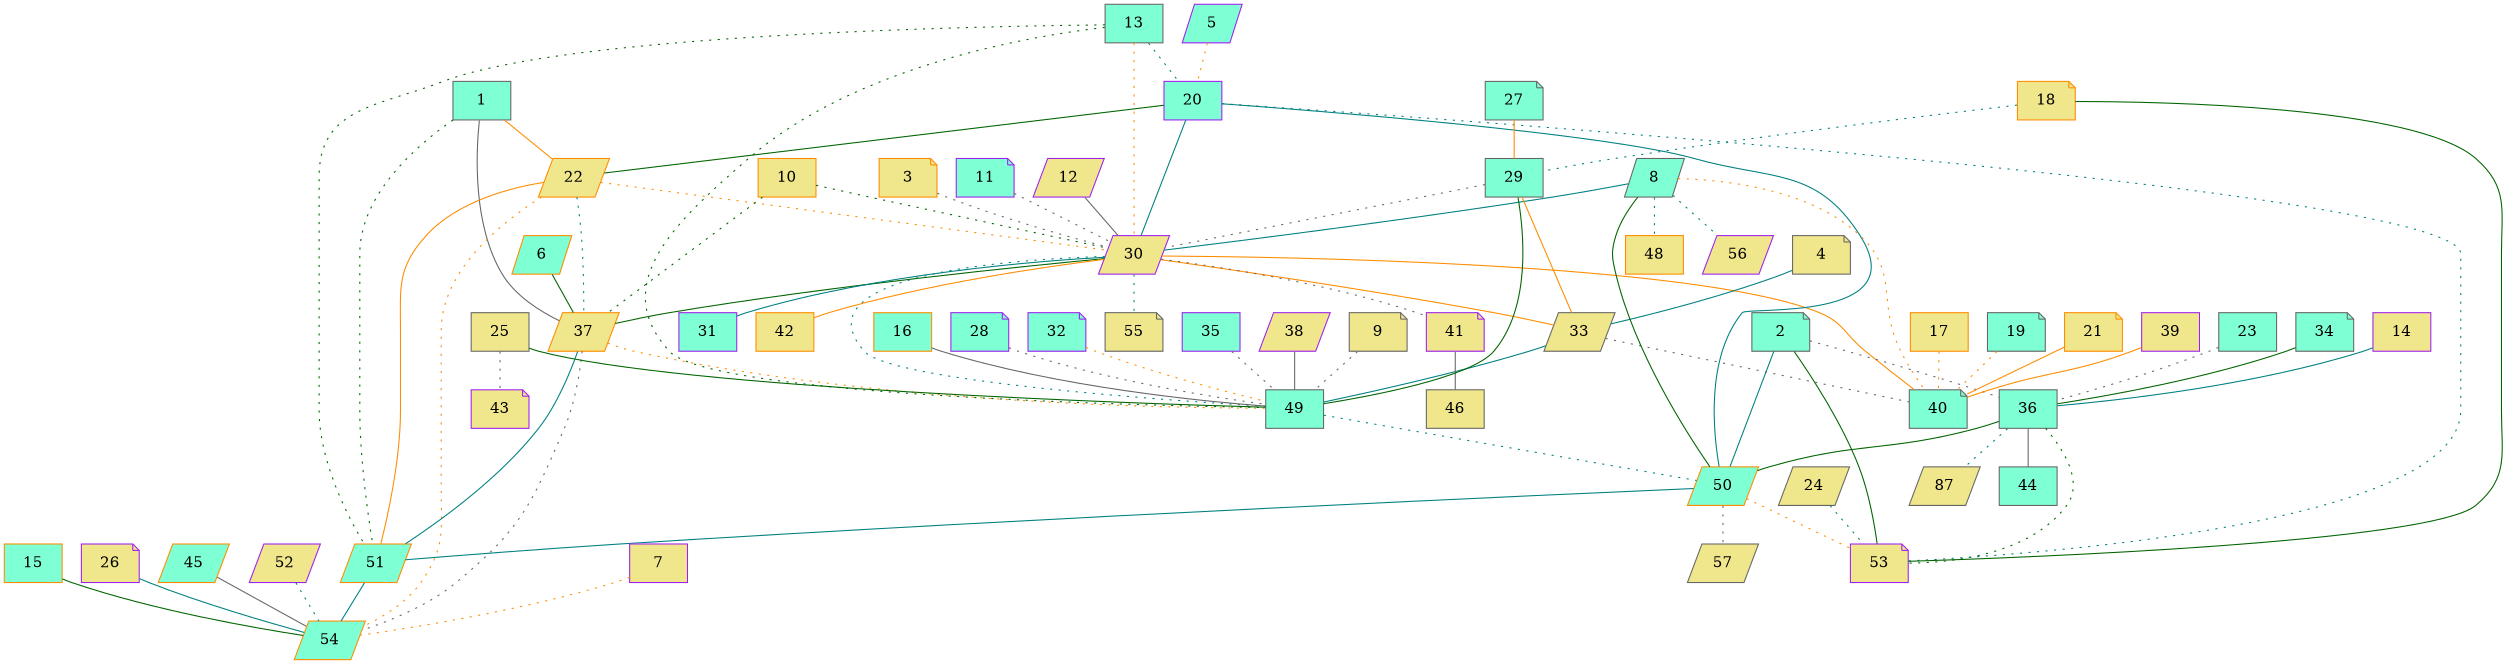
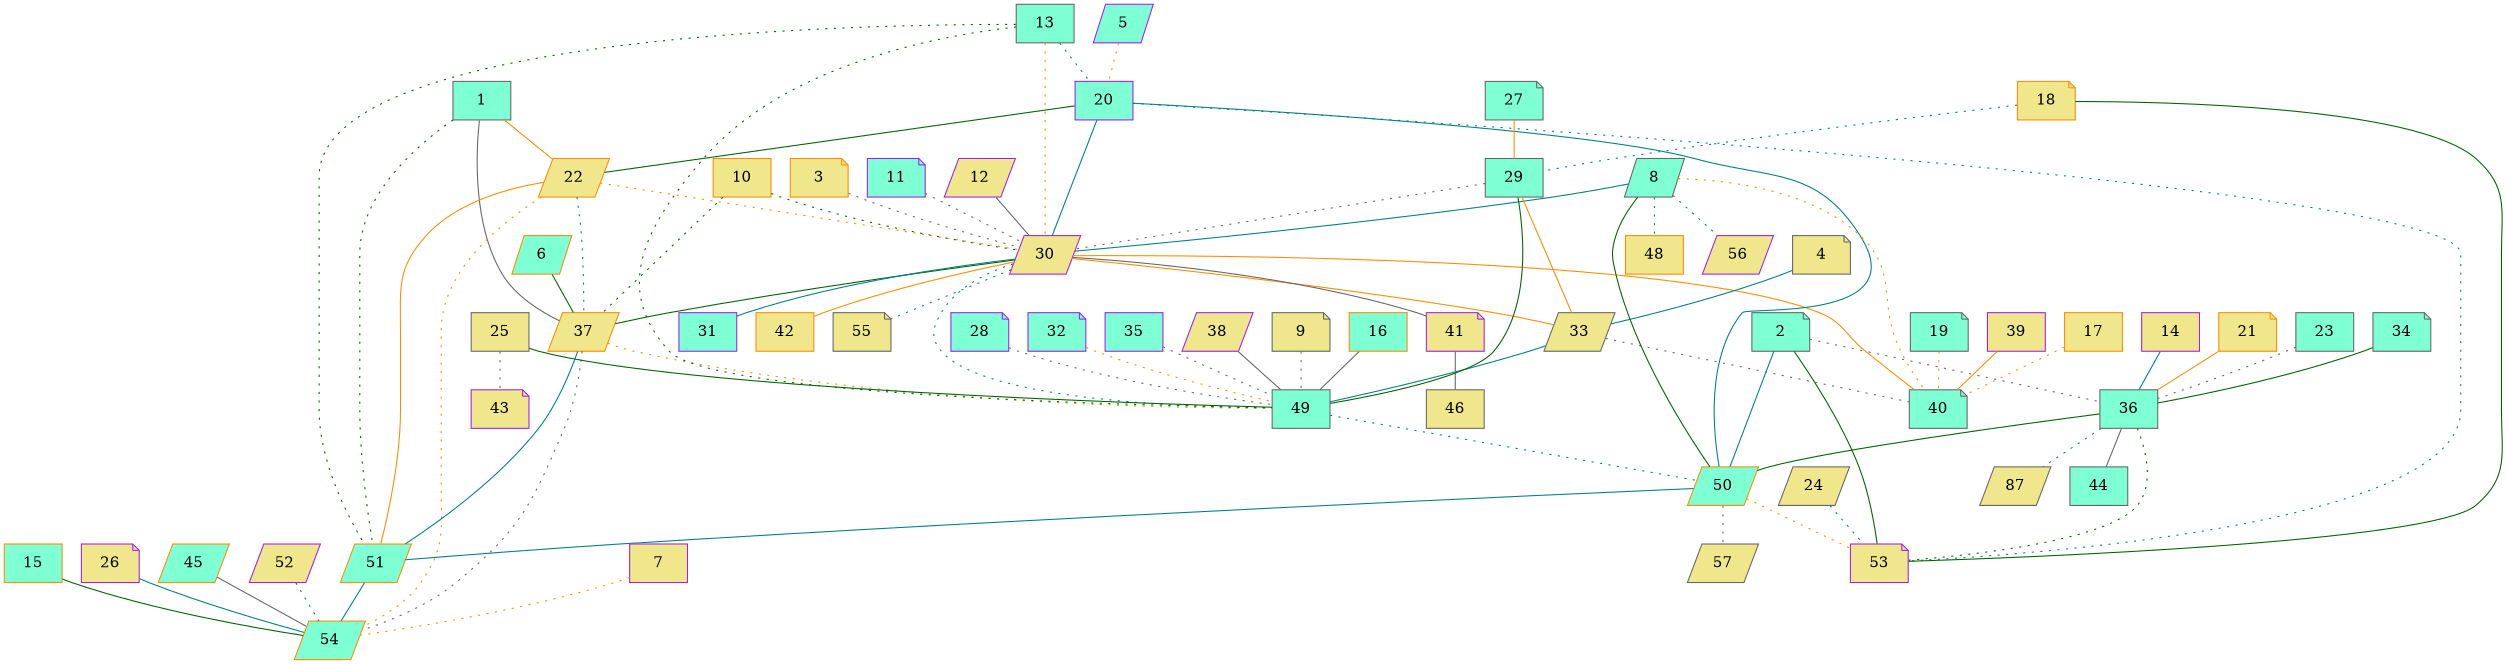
edge "30" -- "41": style dotted -> solid
edge "21" -- "40": now "21" -- "36"
